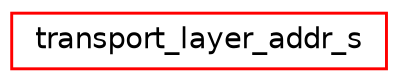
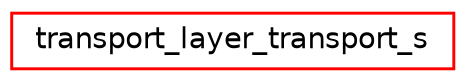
node "transport_layer_addr_s": label "transport_layer_addr_s" -> "transport_layer_transport_s"
